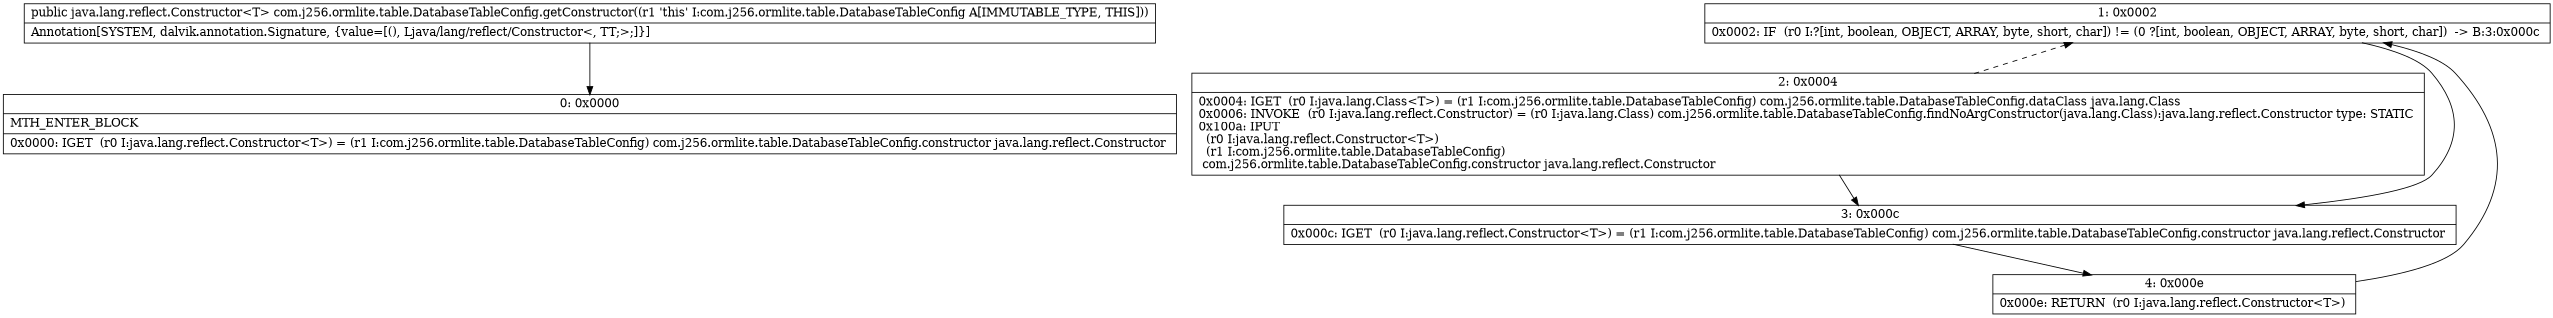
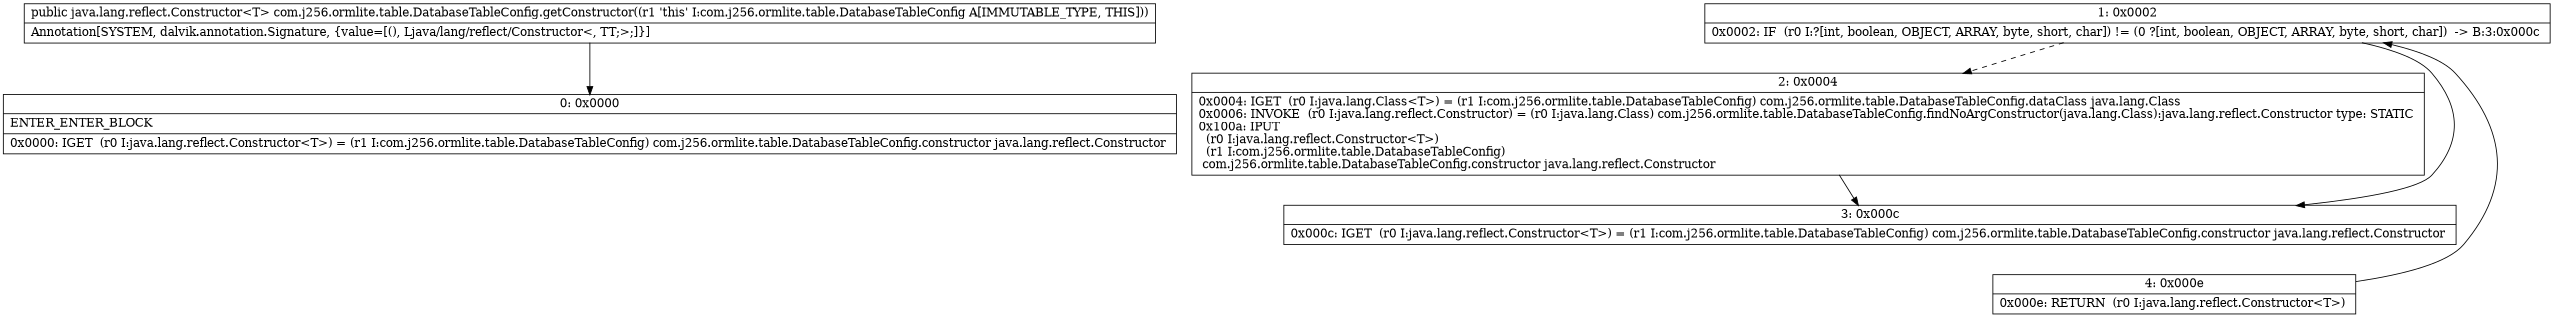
edge "2: 0x0004" -> "1: 0x0002": reversed
node "0: 0x0000": text "MTH_ENTER_BLOCK" -> "ENTER_ENTER_BLOCK"
edge "3: 0x000c" -> "4: 0x000e": removed
